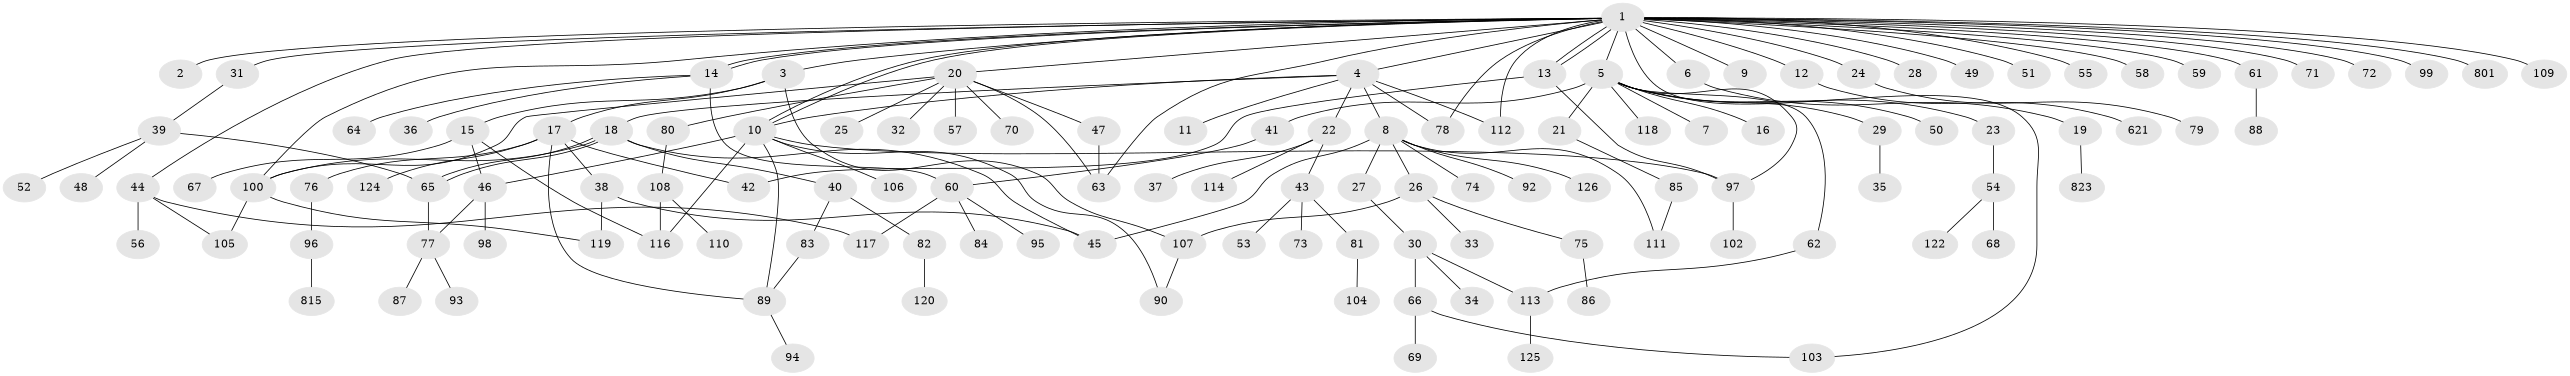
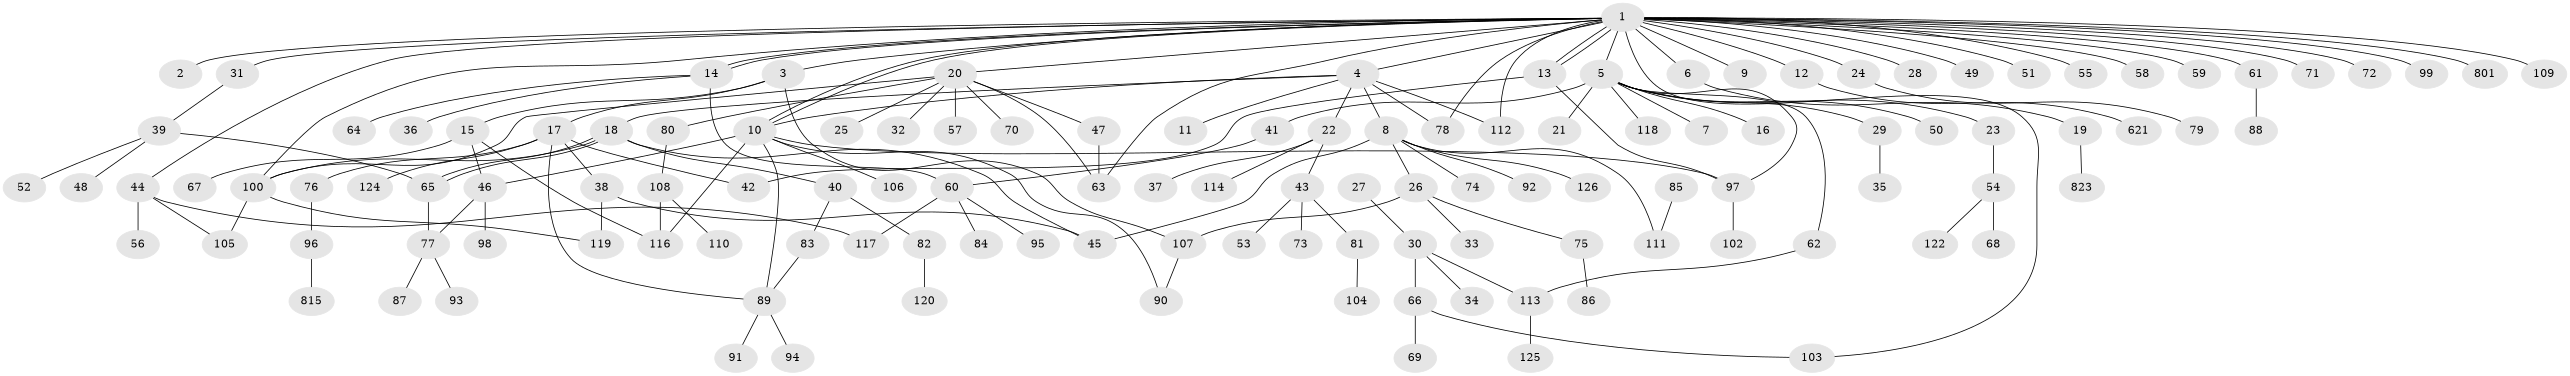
edge "21" -- "85": removed
edge "8" -- "27": removed
node "91": added
